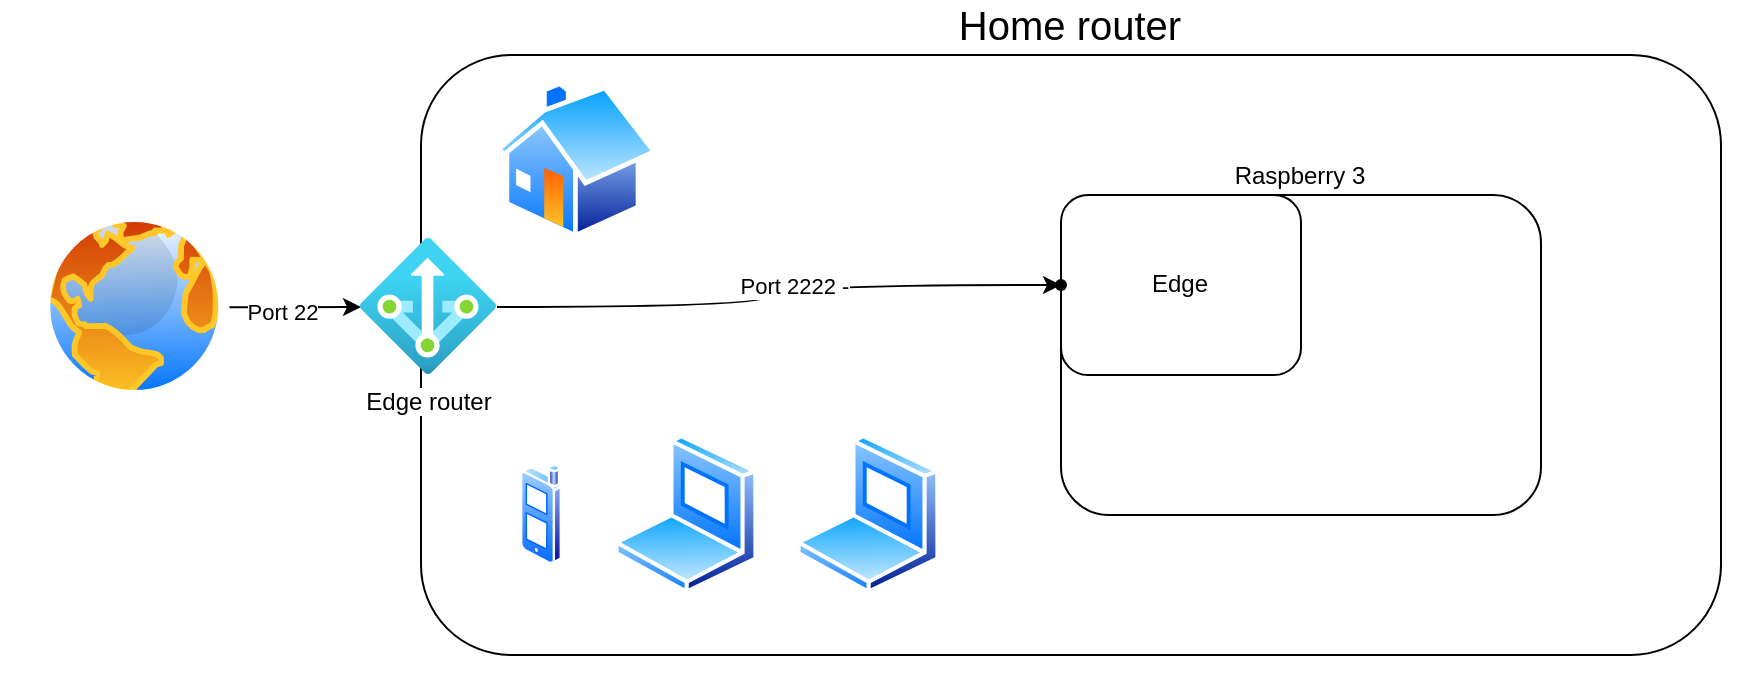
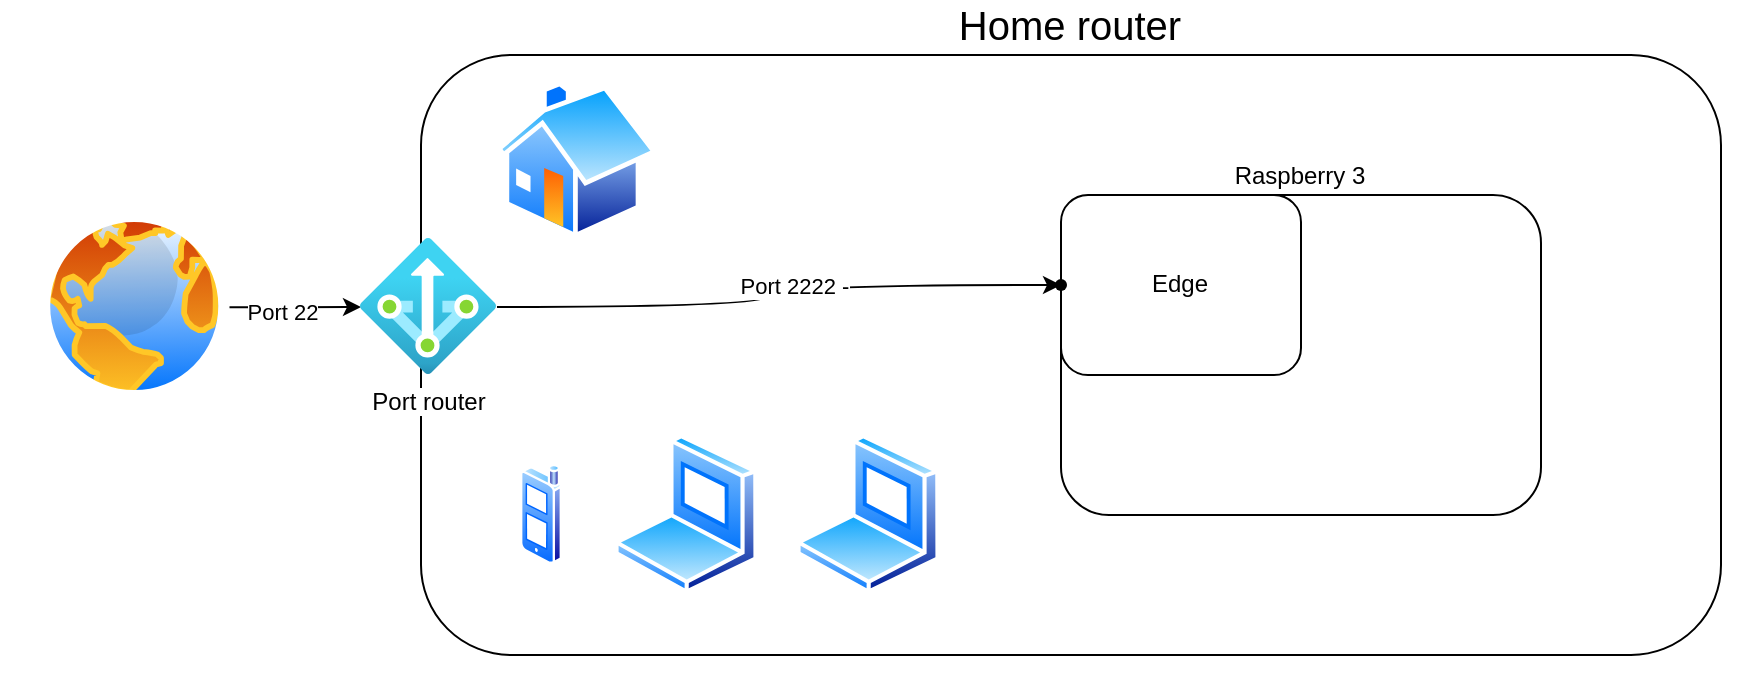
node "Edge router": label "Edge router" -> "Port router"
